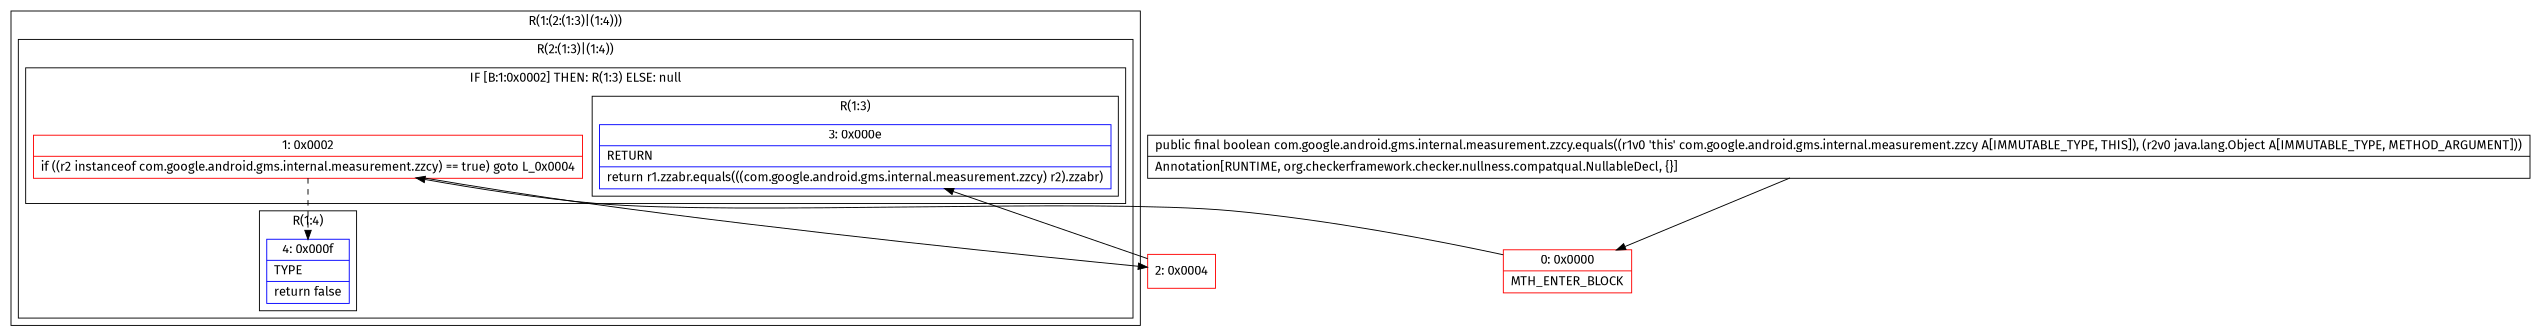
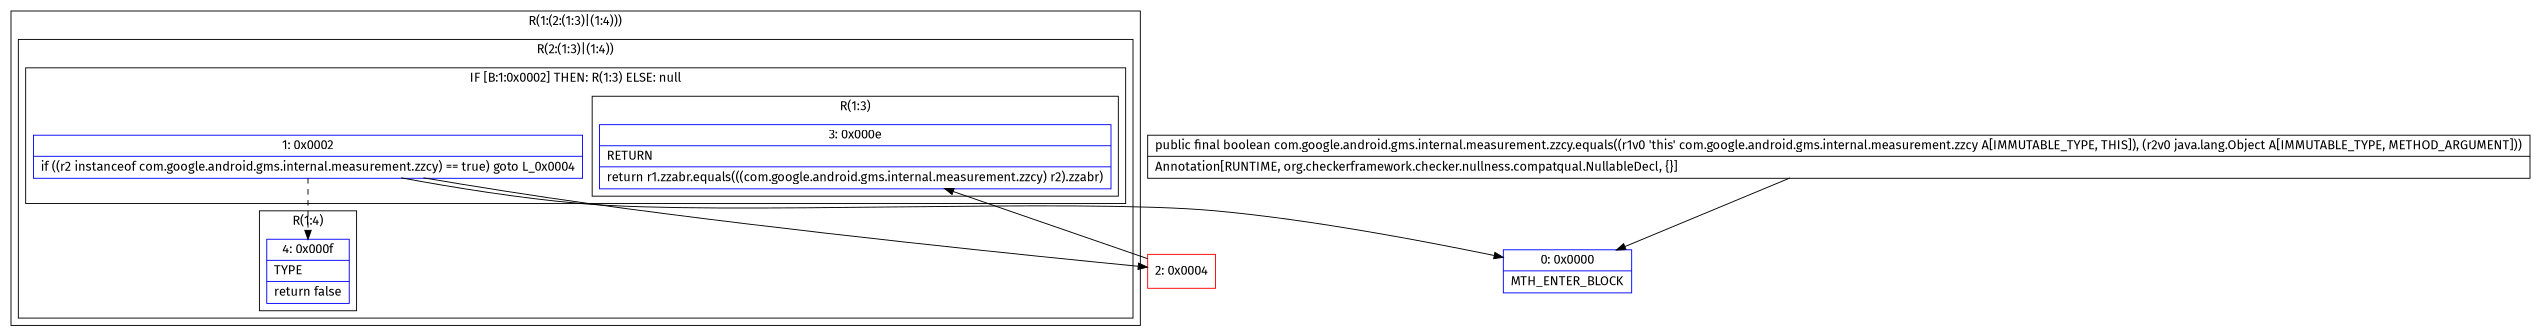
node "1: 0x0002": color red -> blue
edge "0: 0x0000" -> "1: 0x0002": reversed
node "0: 0x0000": color red -> blue
